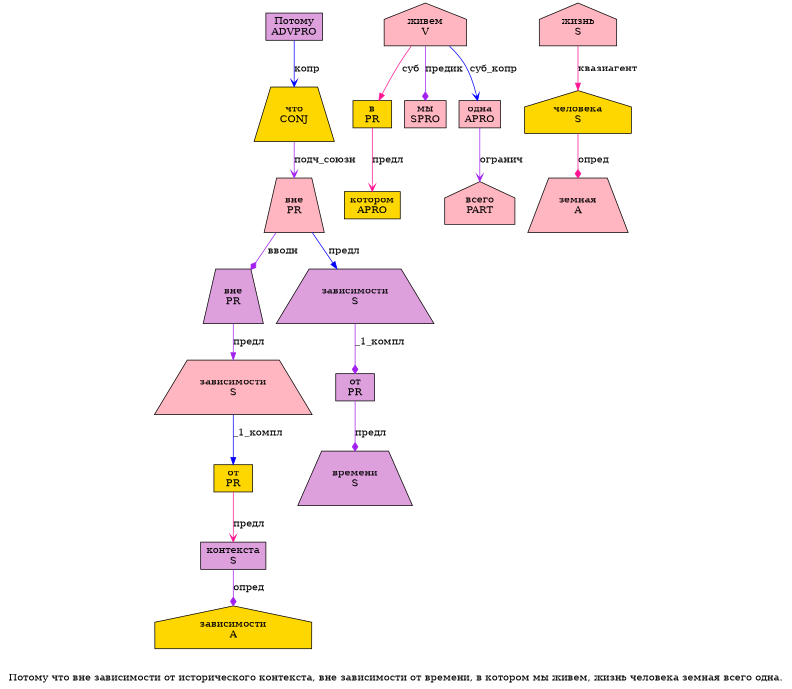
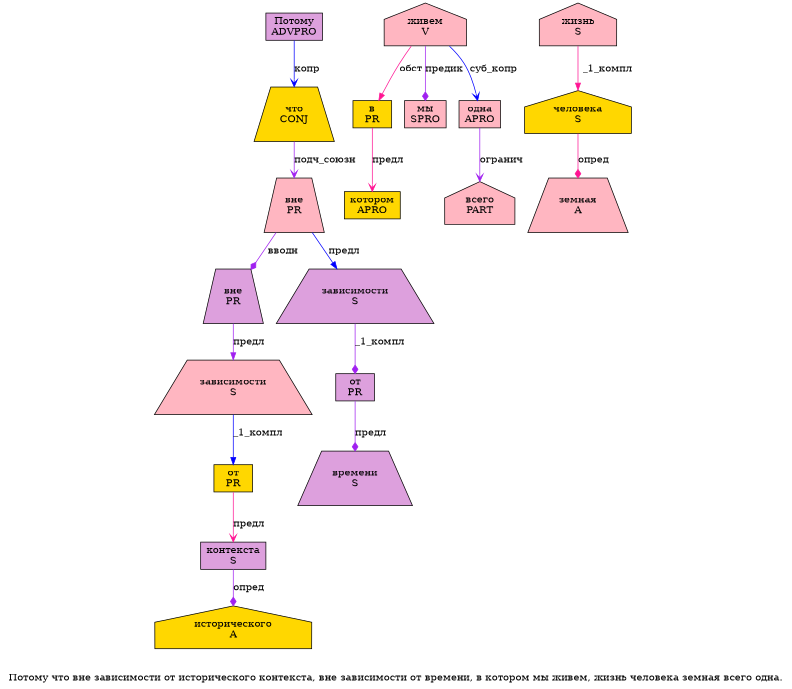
edge "живем V" -> "в PR": label "суб" -> "обст"
edge "жизнь S" -> "человека S": label "квазиагент" -> "_1_компл"
node "зависимости A": label "зависимости A" -> "исторического A"
